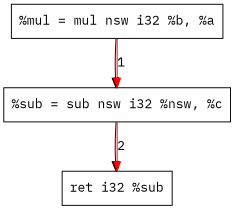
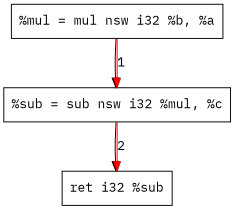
node "%sub = sub nsw i32 %nsw, %c": label "%sub = sub nsw i32 %nsw, %c" -> "%sub = sub nsw i32 %mul, %c"
